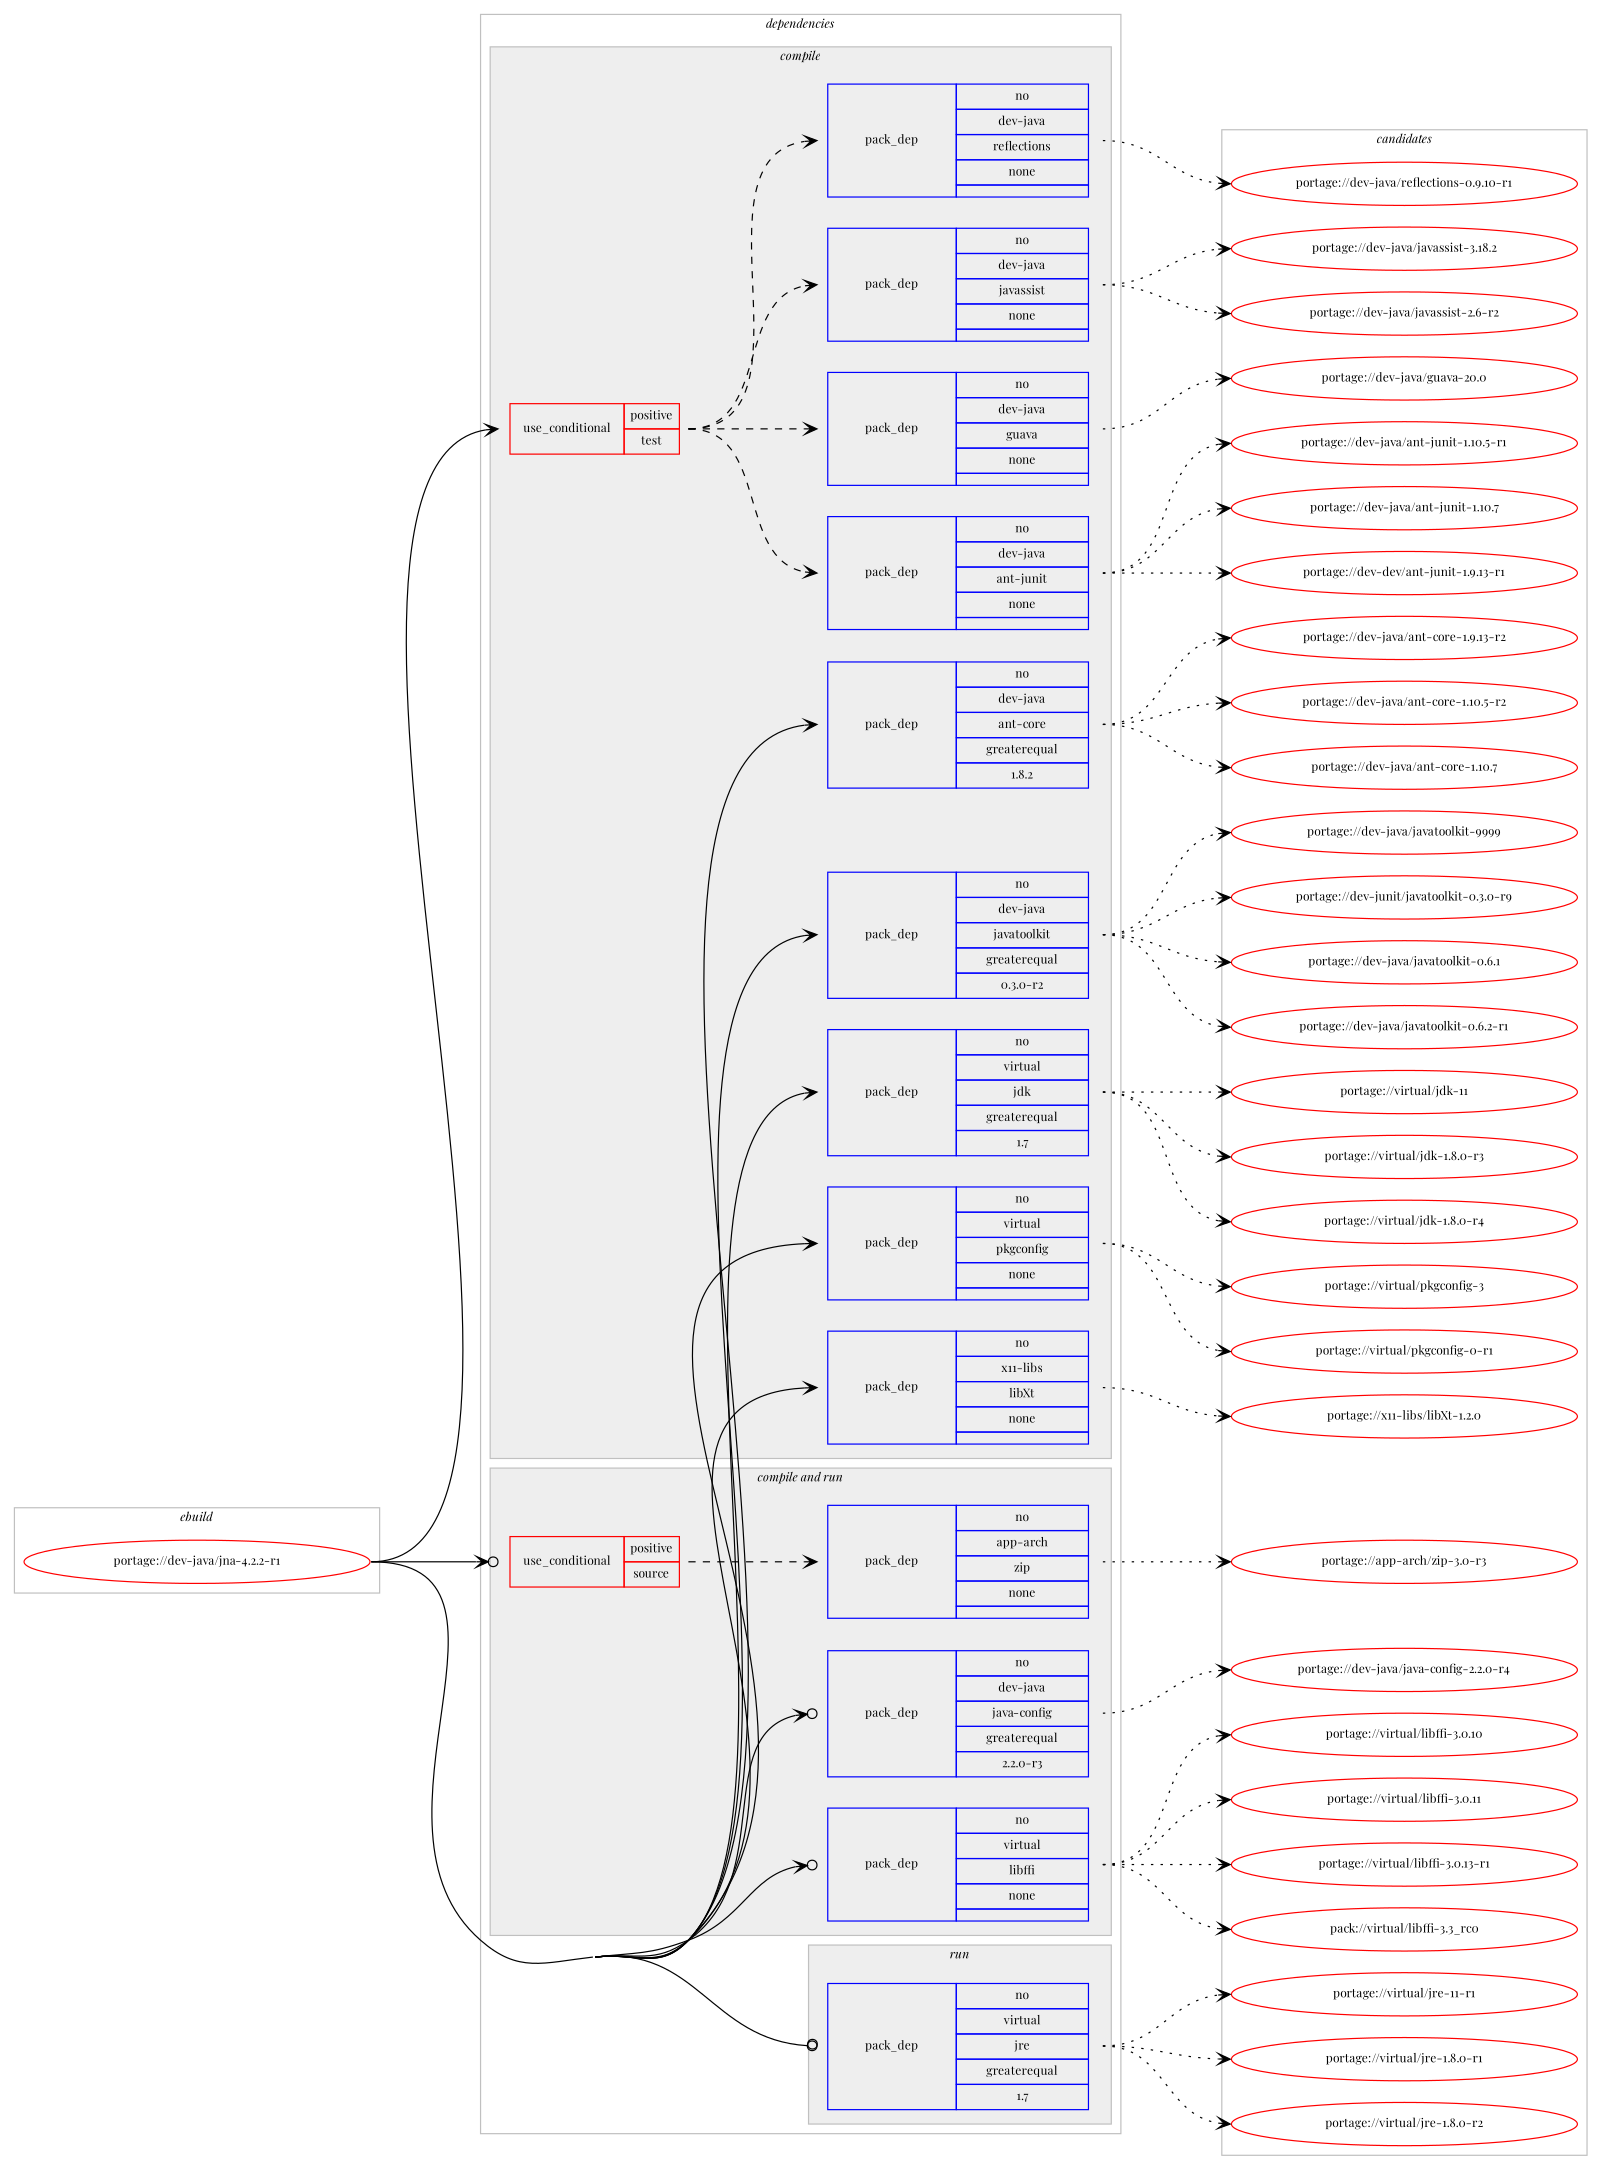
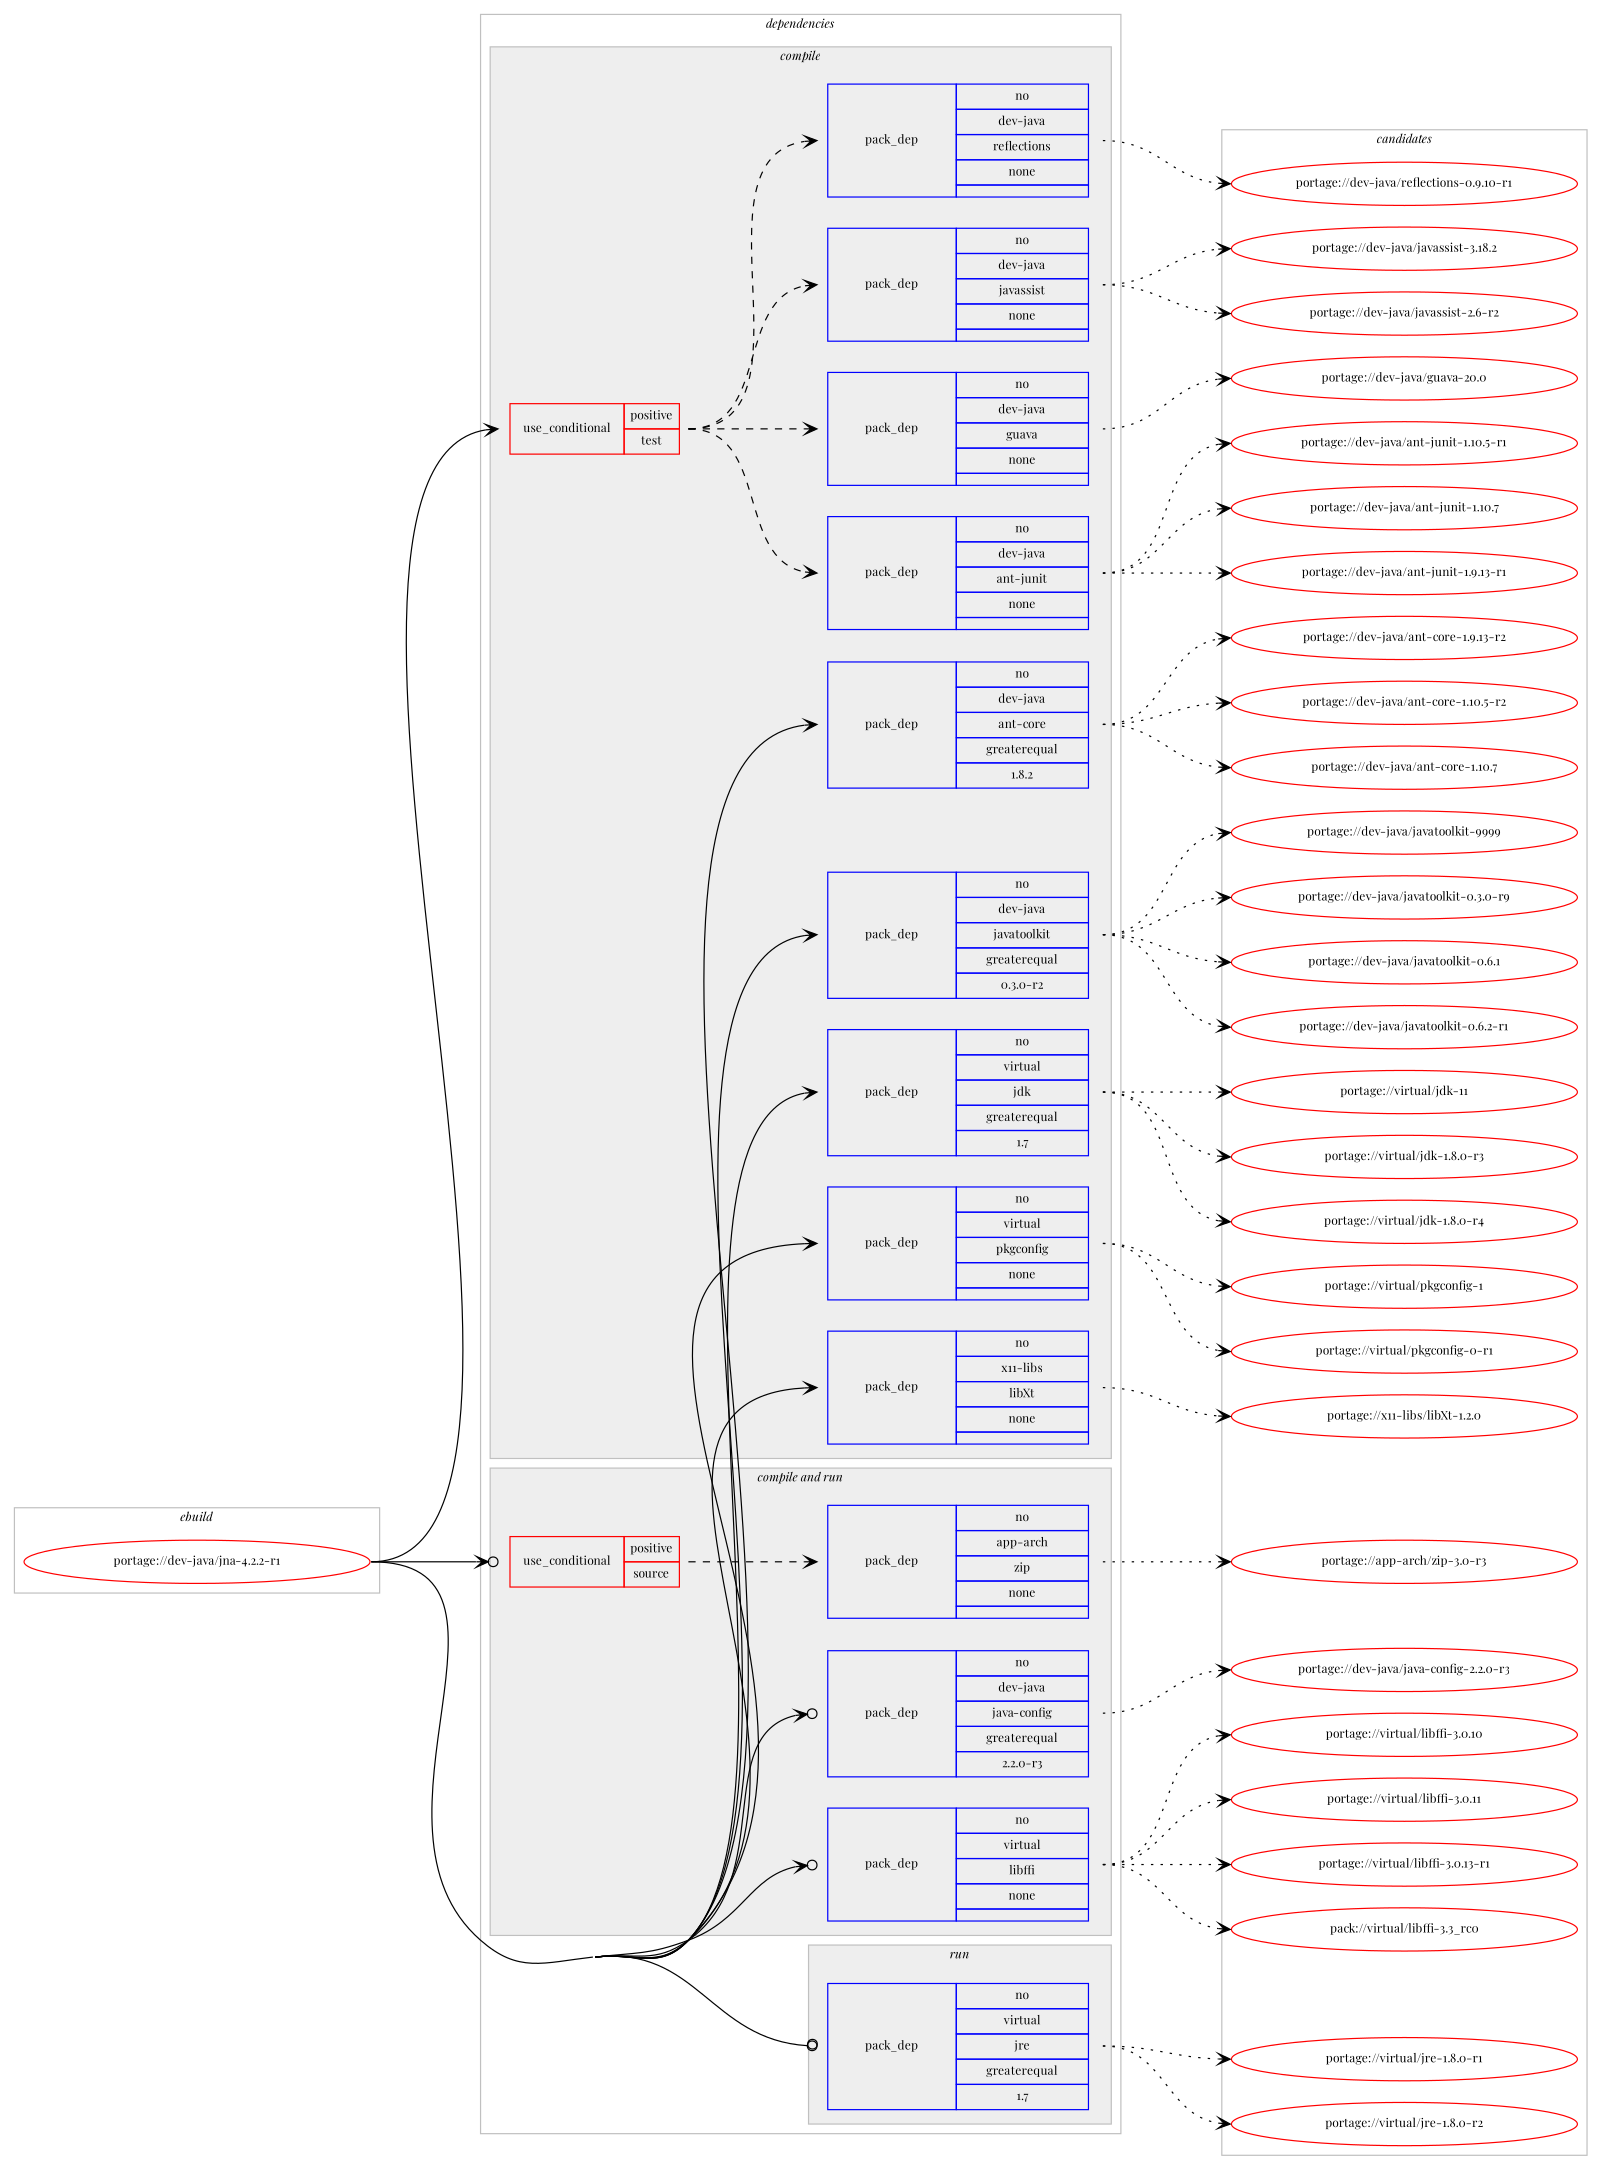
node "portage://dev-dev/ant-junit-1.9.13-r1": label "portage://dev-dev/ant-junit-1.9.13-r1" -> "portage://dev-java/ant-junit-1.9.13-r1"
node "portage://dev-junit/javatoolkit-0.3.0-r9": label "portage://dev-junit/javatoolkit-0.3.0-r9" -> "portage://dev-java/javatoolkit-0.3.0-r9"
node "portage://virtual/pkgconfig-3": label "portage://virtual/pkgconfig-3" -> "portage://virtual/pkgconfig-1"
node "portage://dev-java/java-config-2.2.0-r4": label "portage://dev-java/java-config-2.2.0-r4" -> "portage://dev-java/java-config-2.2.0-r3"
node "portage://virtual/jre-11-r1": removed
